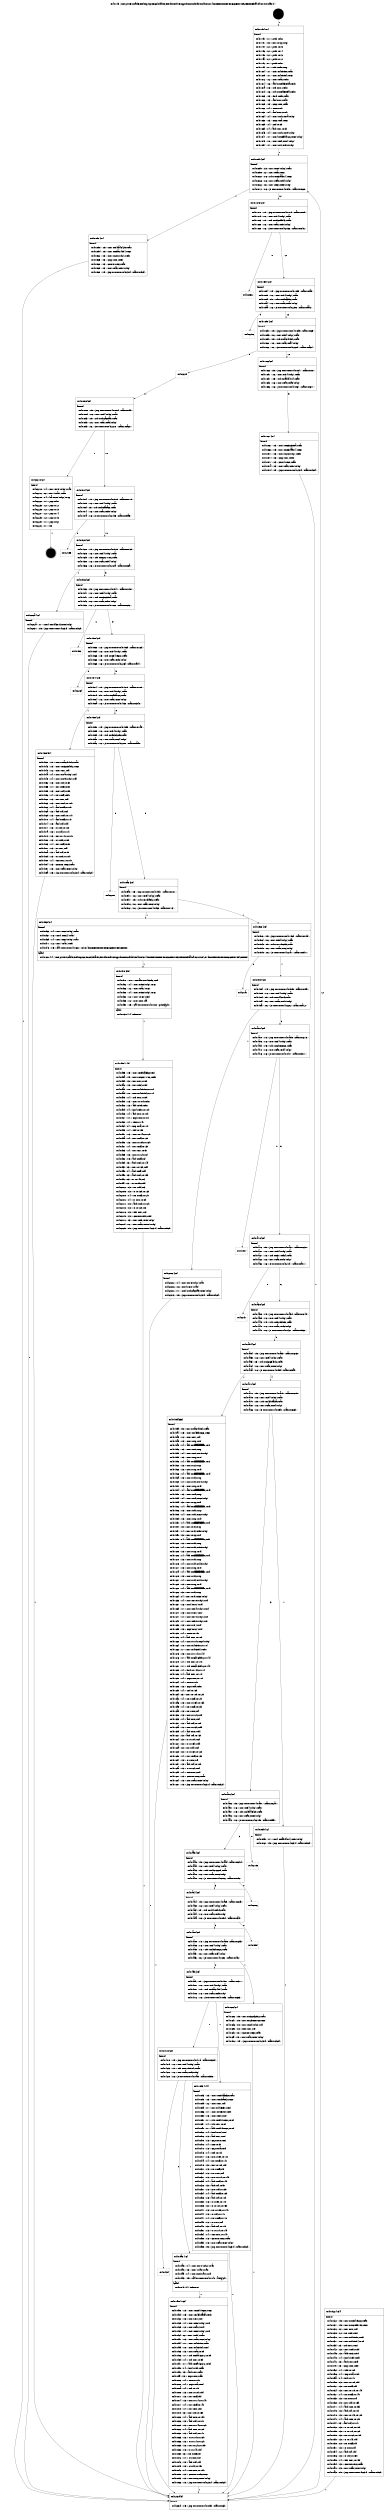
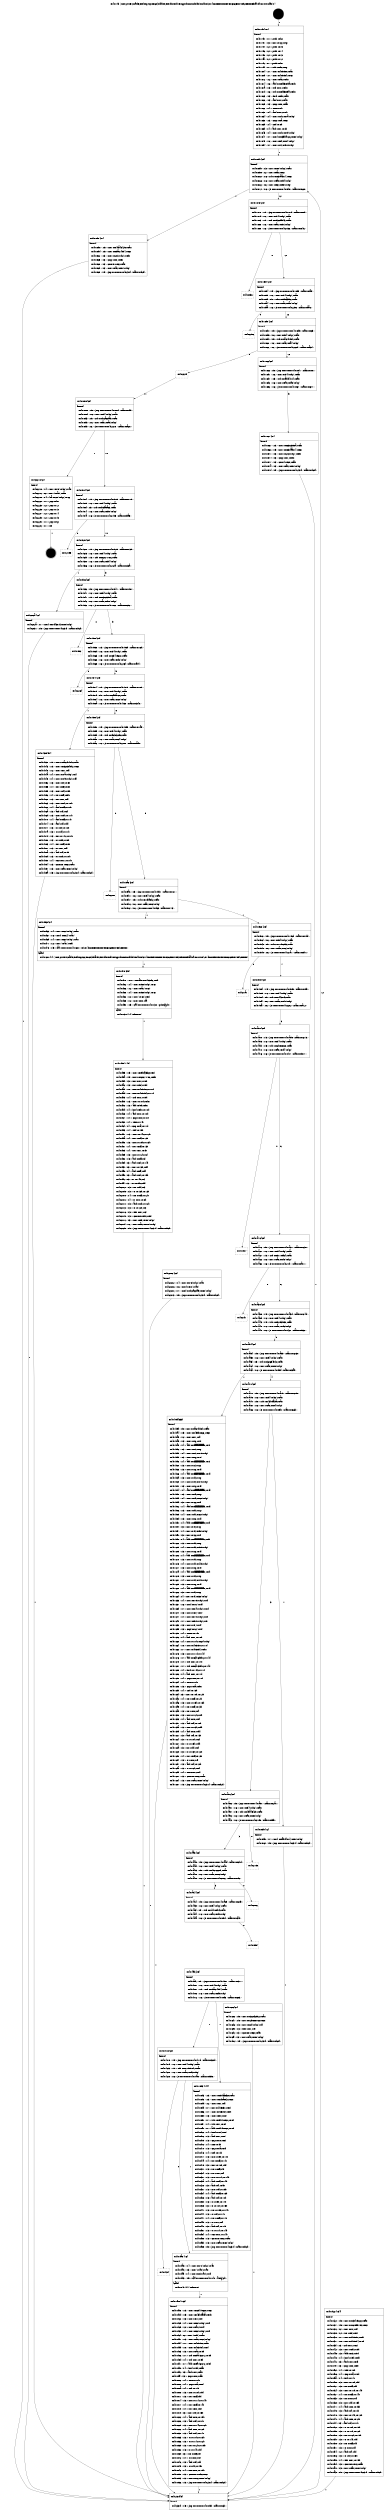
edge "0x4019e4 [28]" -> "0x402202 [22]": removed, label "1"
node "0x401ae0 [28]": removed
edge "0x401ed3 [144]" -> "0x40231f [5]": removed, label "1"
